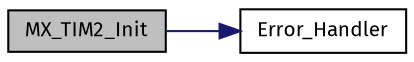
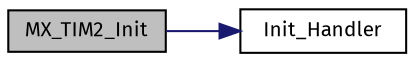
node "Error_Handler": label "Error_Handler" -> "Init_Handler"
